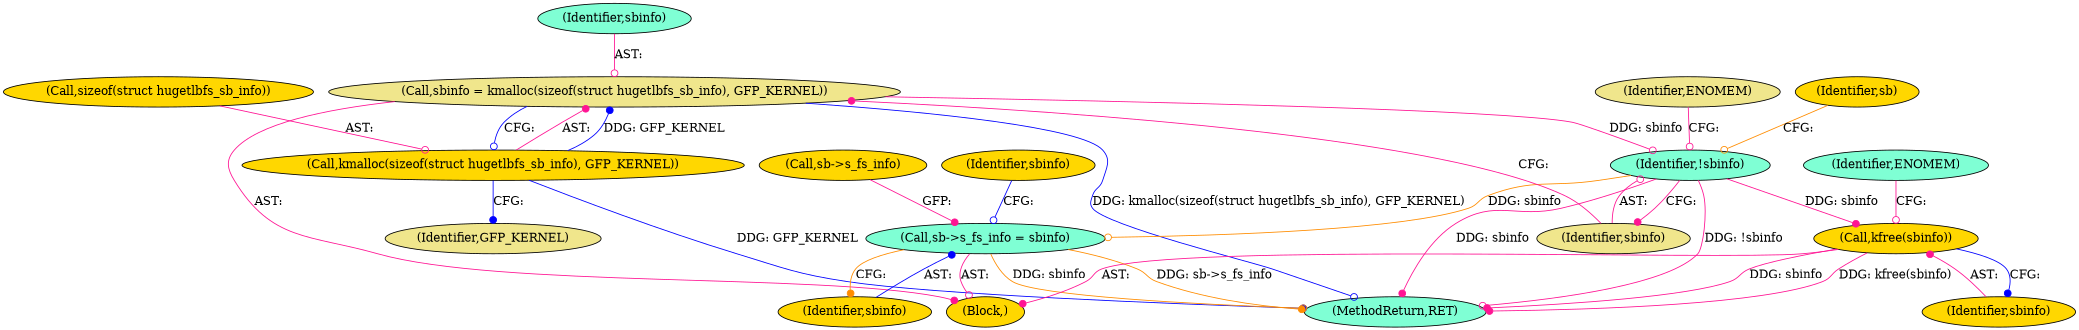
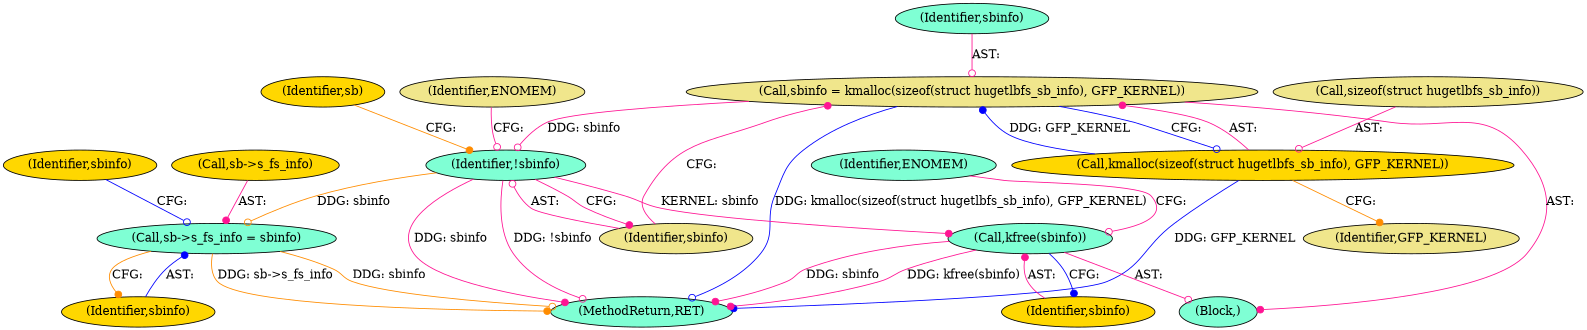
node "(Call,sizeof(struct hugetlbfs_sb_info))": fillcolor gold -> khaki
edge "(Identifier,sb)" -> "(Identifier,!sbinfo)": arrowhead odot -> dot
edge "(Call,kmalloc(sizeof(struct hugetlbfs_sb_info), GFP_KERNEL))" -> "(Identifier,GFP_KERNEL)": color blue -> darkorange
edge "(Call,sb->s_fs_info)" -> "(Call,sb->s_fs_info = sbinfo)": label "GFP: " -> "AST: "
edge "(Identifier,!sbinfo)" -> "(Call,kfree(sbinfo))": label "DDG: sbinfo" -> "KERNEL: sbinfo"
node "(Call,kfree(sbinfo))": fillcolor gold -> aquamarine
edge "(Call,kfree(sbinfo))" -> "(Block,)": arrowhead dot -> odot
edge "(Call,sb->s_fs_info = sbinfo)" -> "(Block,)": removed, label "AST:"
node "(Block,)": fillcolor gold -> aquamarine
